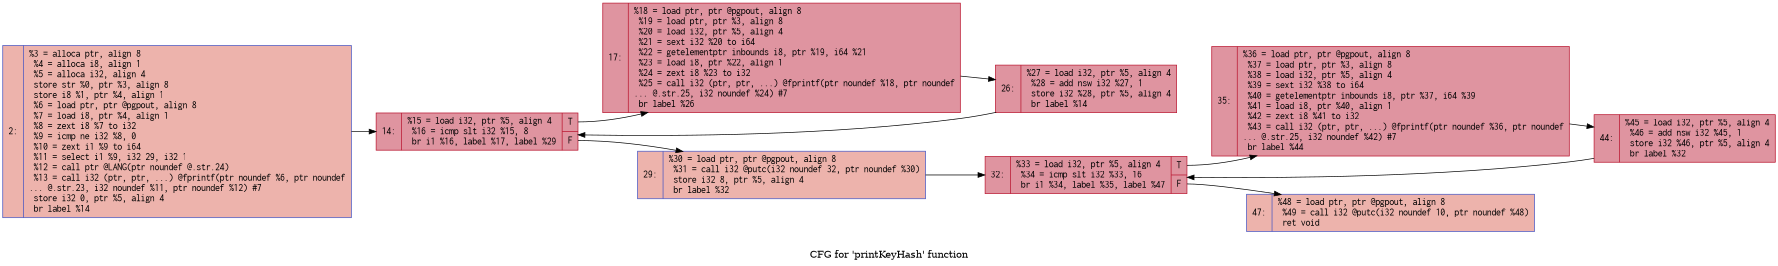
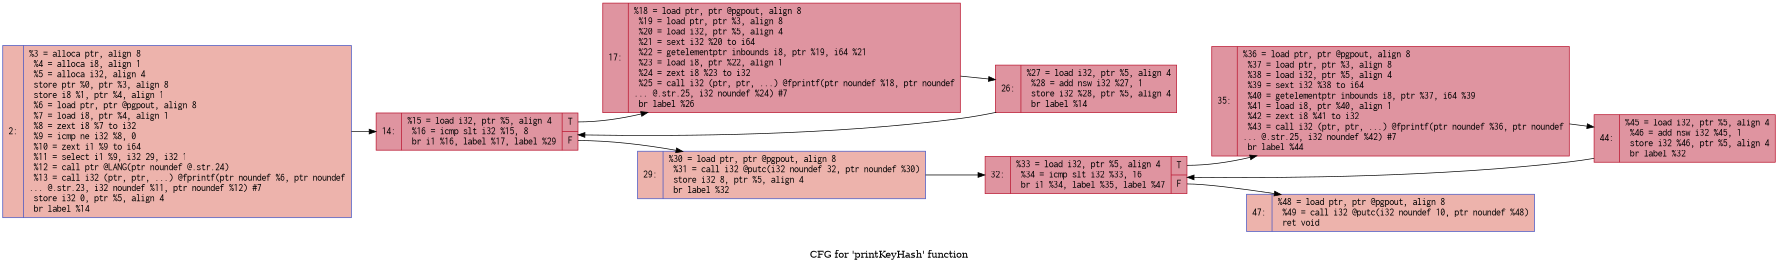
node "2:": text "store str %0, ptr %3, align 8" -> "store ptr %0, ptr %3, align 8"
